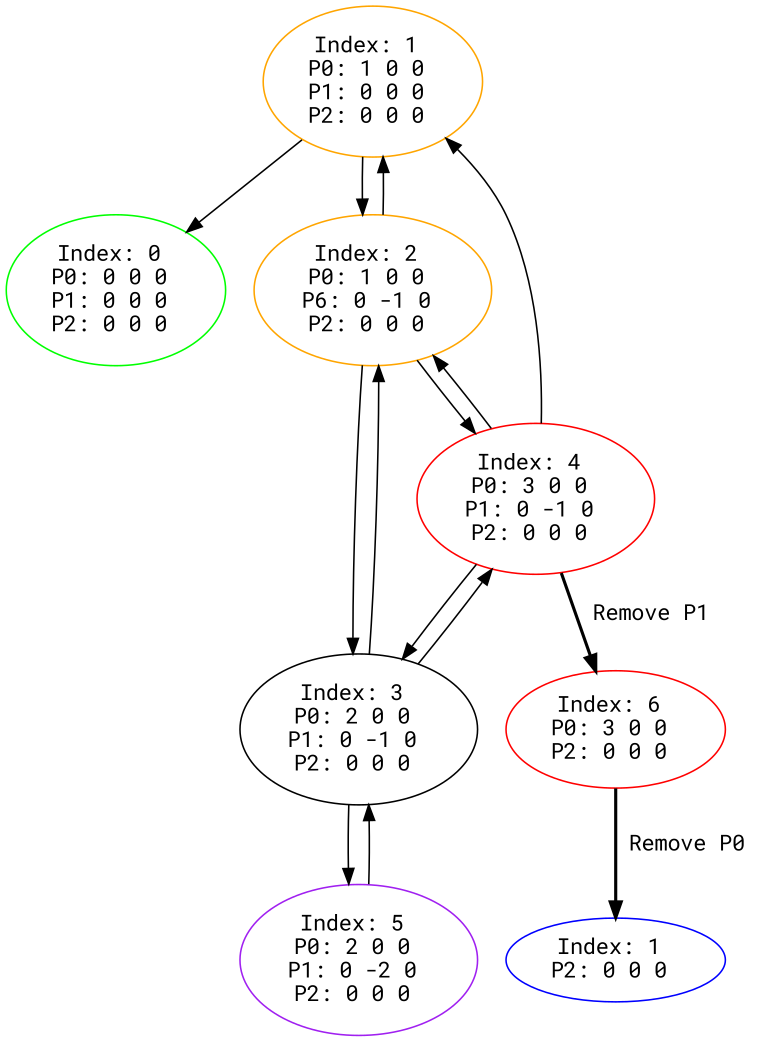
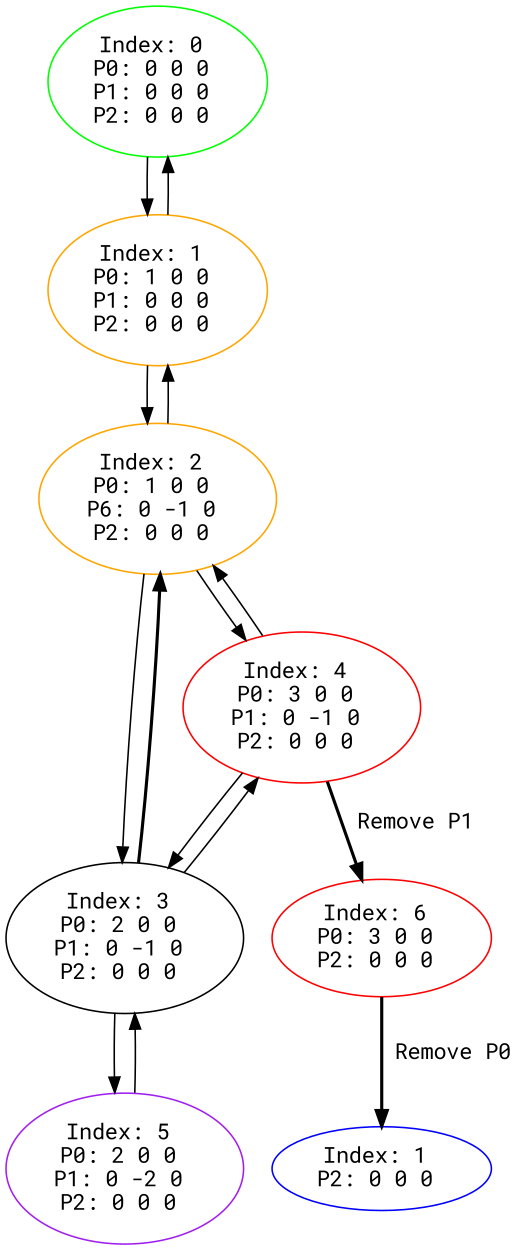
edge "Index: 4 P0: 3 0 0 P1: 0 -1 0 P2: 0 0 0" -> "Index: 1 P0: 1 0 0 P1: 0 0 0 P2: 0 0 0": now "Index: 0 P0: 0 0 0 P1: 0 0 0 P2: 0 0 0" -> "Index: 1 P0: 1 0 0 P1: 0 0 0 P2: 0 0 0"
edge "Index: 3 P0: 2 0 0 P1: 0 -1 0 P2: 0 0 0" -> "Index: 2 P0: 1 0 0 P6: 0 -1 0 P2: 0 0 0": style solid -> bold
